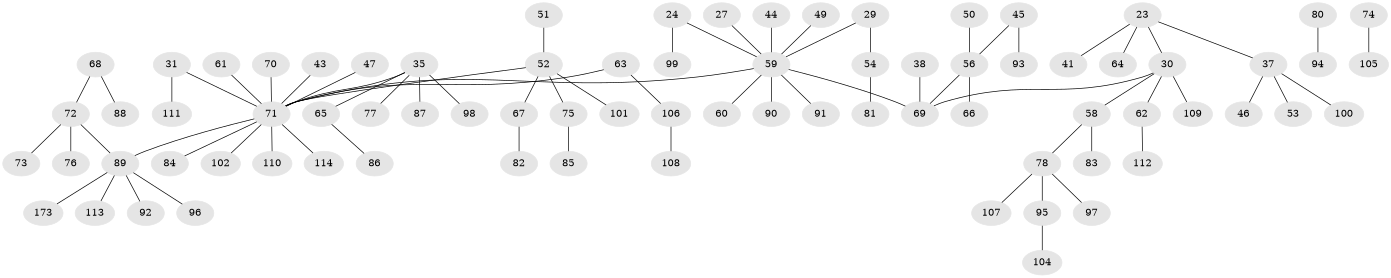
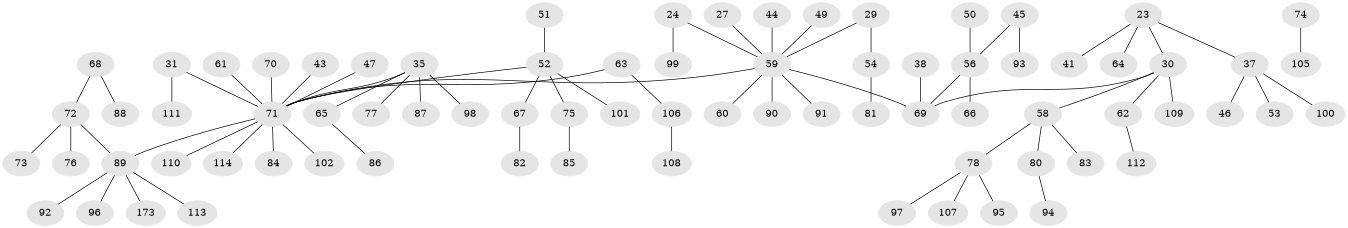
edge "58" -- "80": added
node "104": removed
